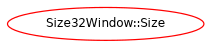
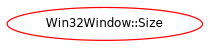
node "Size32Window::Size": label "Size32Window::Size" -> "Win32Window::Size"
